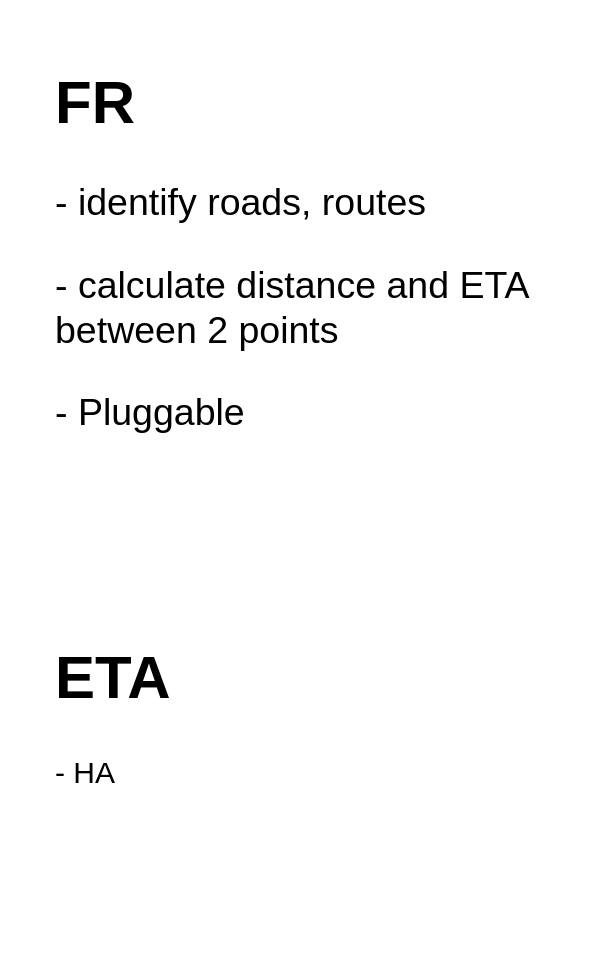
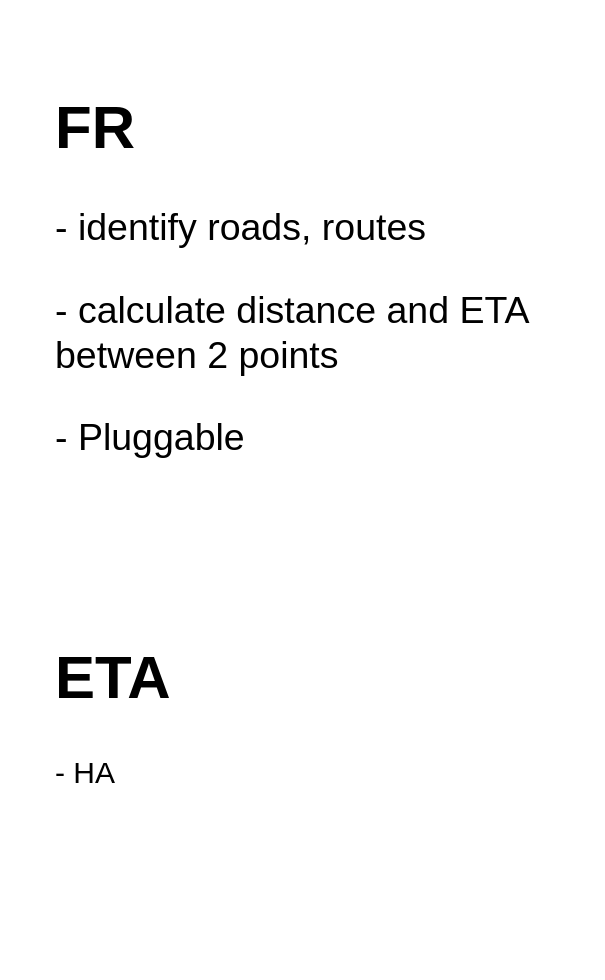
node "FR- identify roads, routes - calculate distance and ETA between 2 points - Pluggable": moved (301, 264) -> (301, 289)
